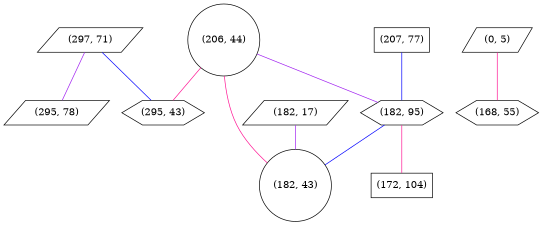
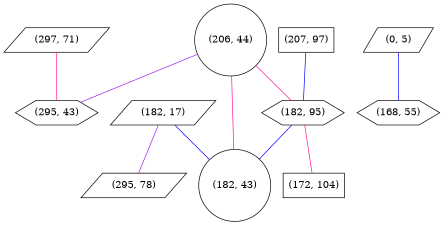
node "(207, 77)": label "(207, 77)" -> "(207, 97)"
edge "(297, 71)" -- "(295, 78)": now "(182, 17)" -- "(295, 78)"
edge "(297, 71)" -- "(295, 43)": color blue -> deeppink
edge "(0, 5)" -- "(168, 55)": color deeppink -> blue
edge "(206, 44)" -- "(182, 95)": color purple -> deeppink
edge "(206, 44)" -- "(295, 43)": color deeppink -> purple
edge "(182, 17)" -- "(182, 43)": color purple -> blue
